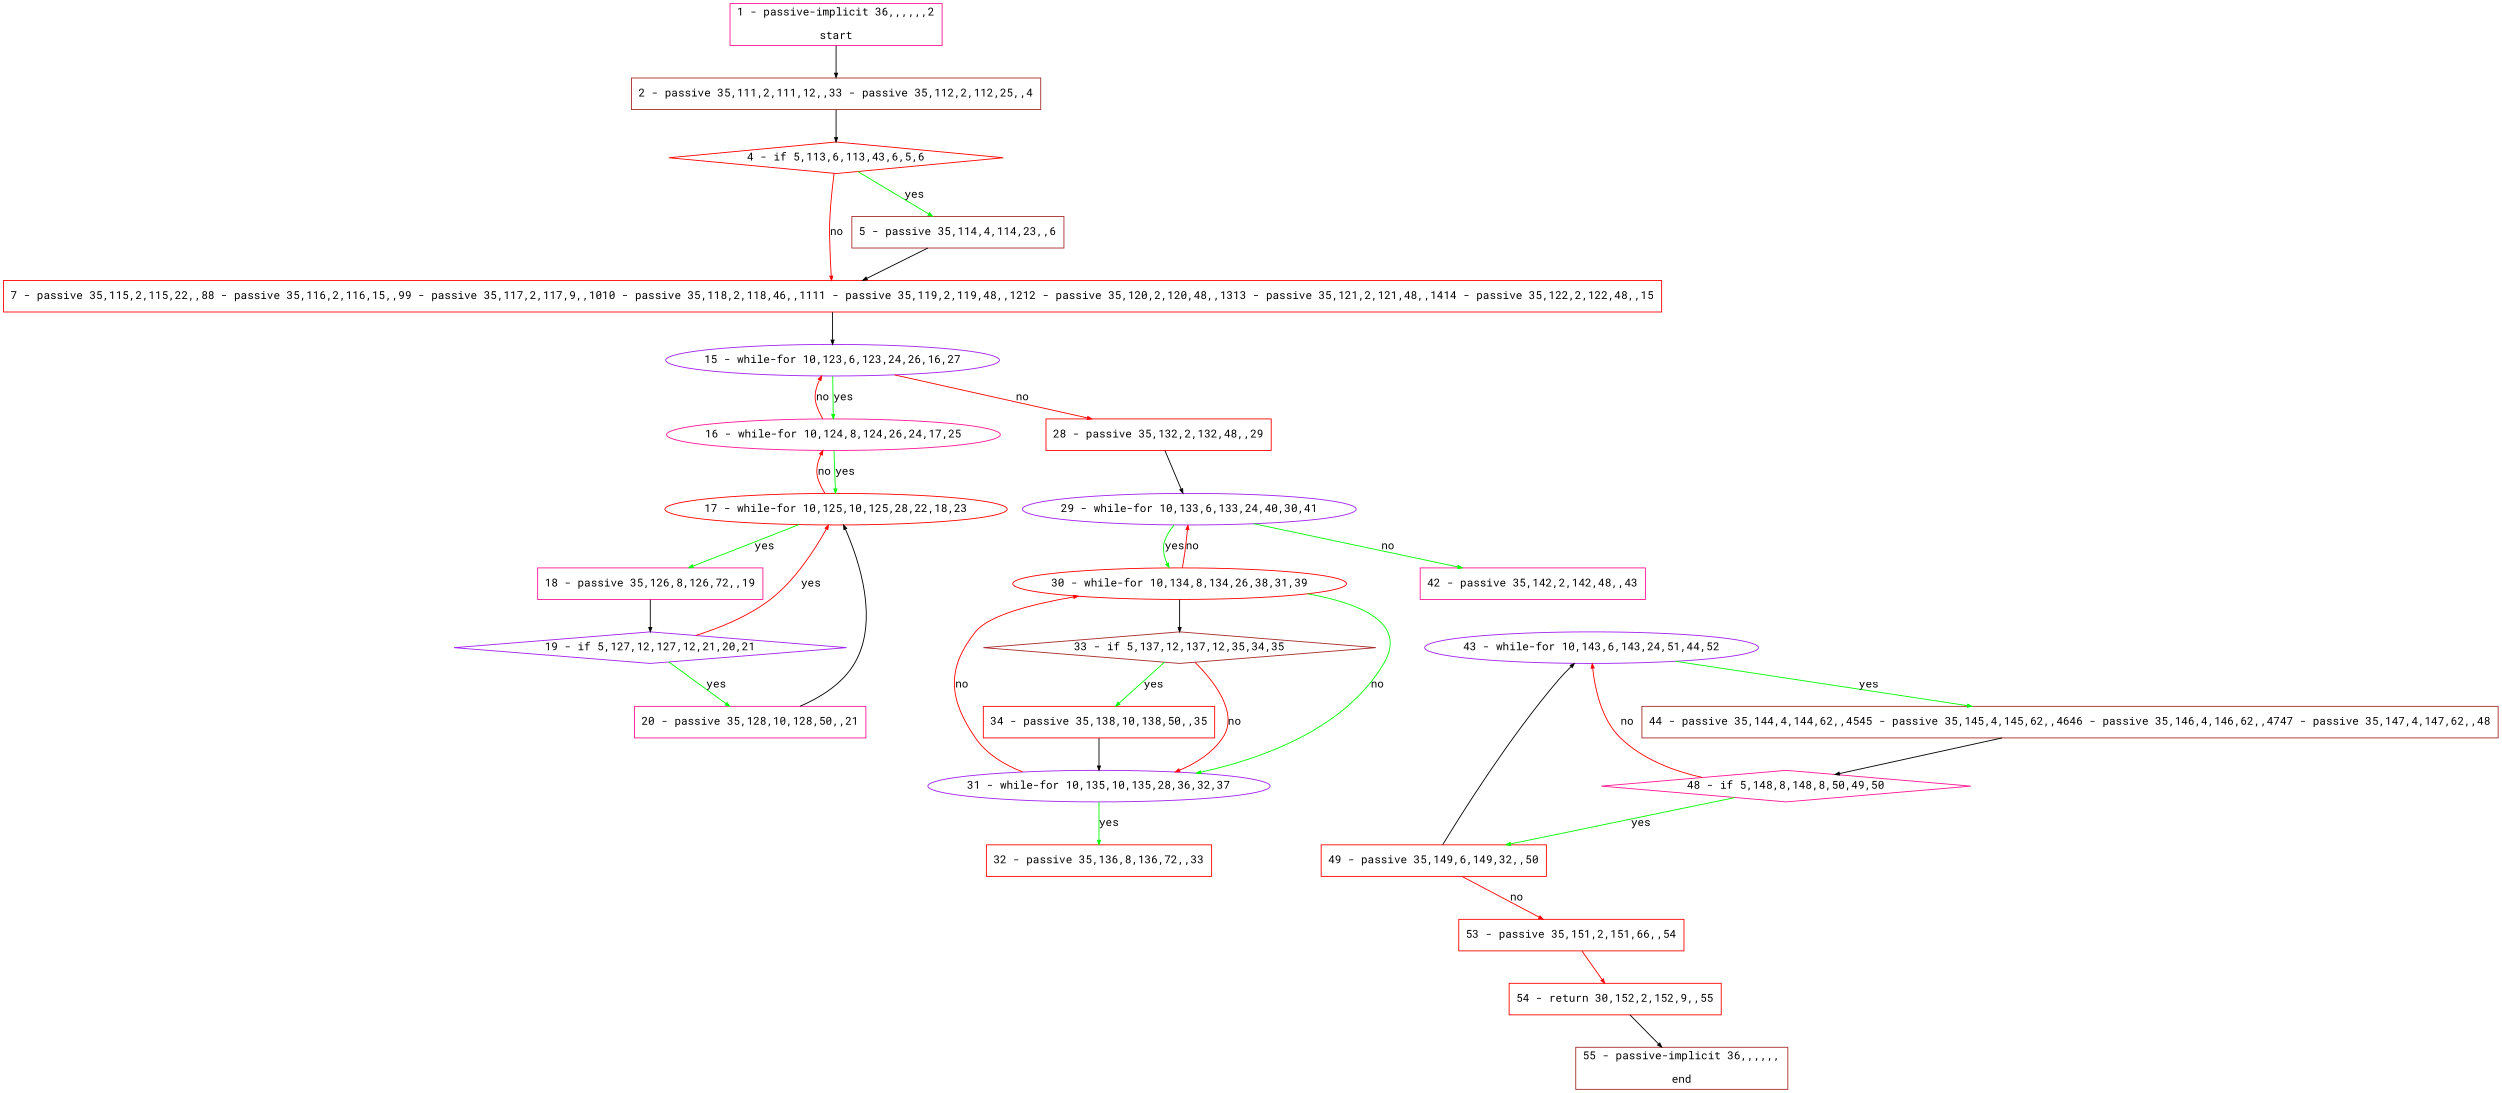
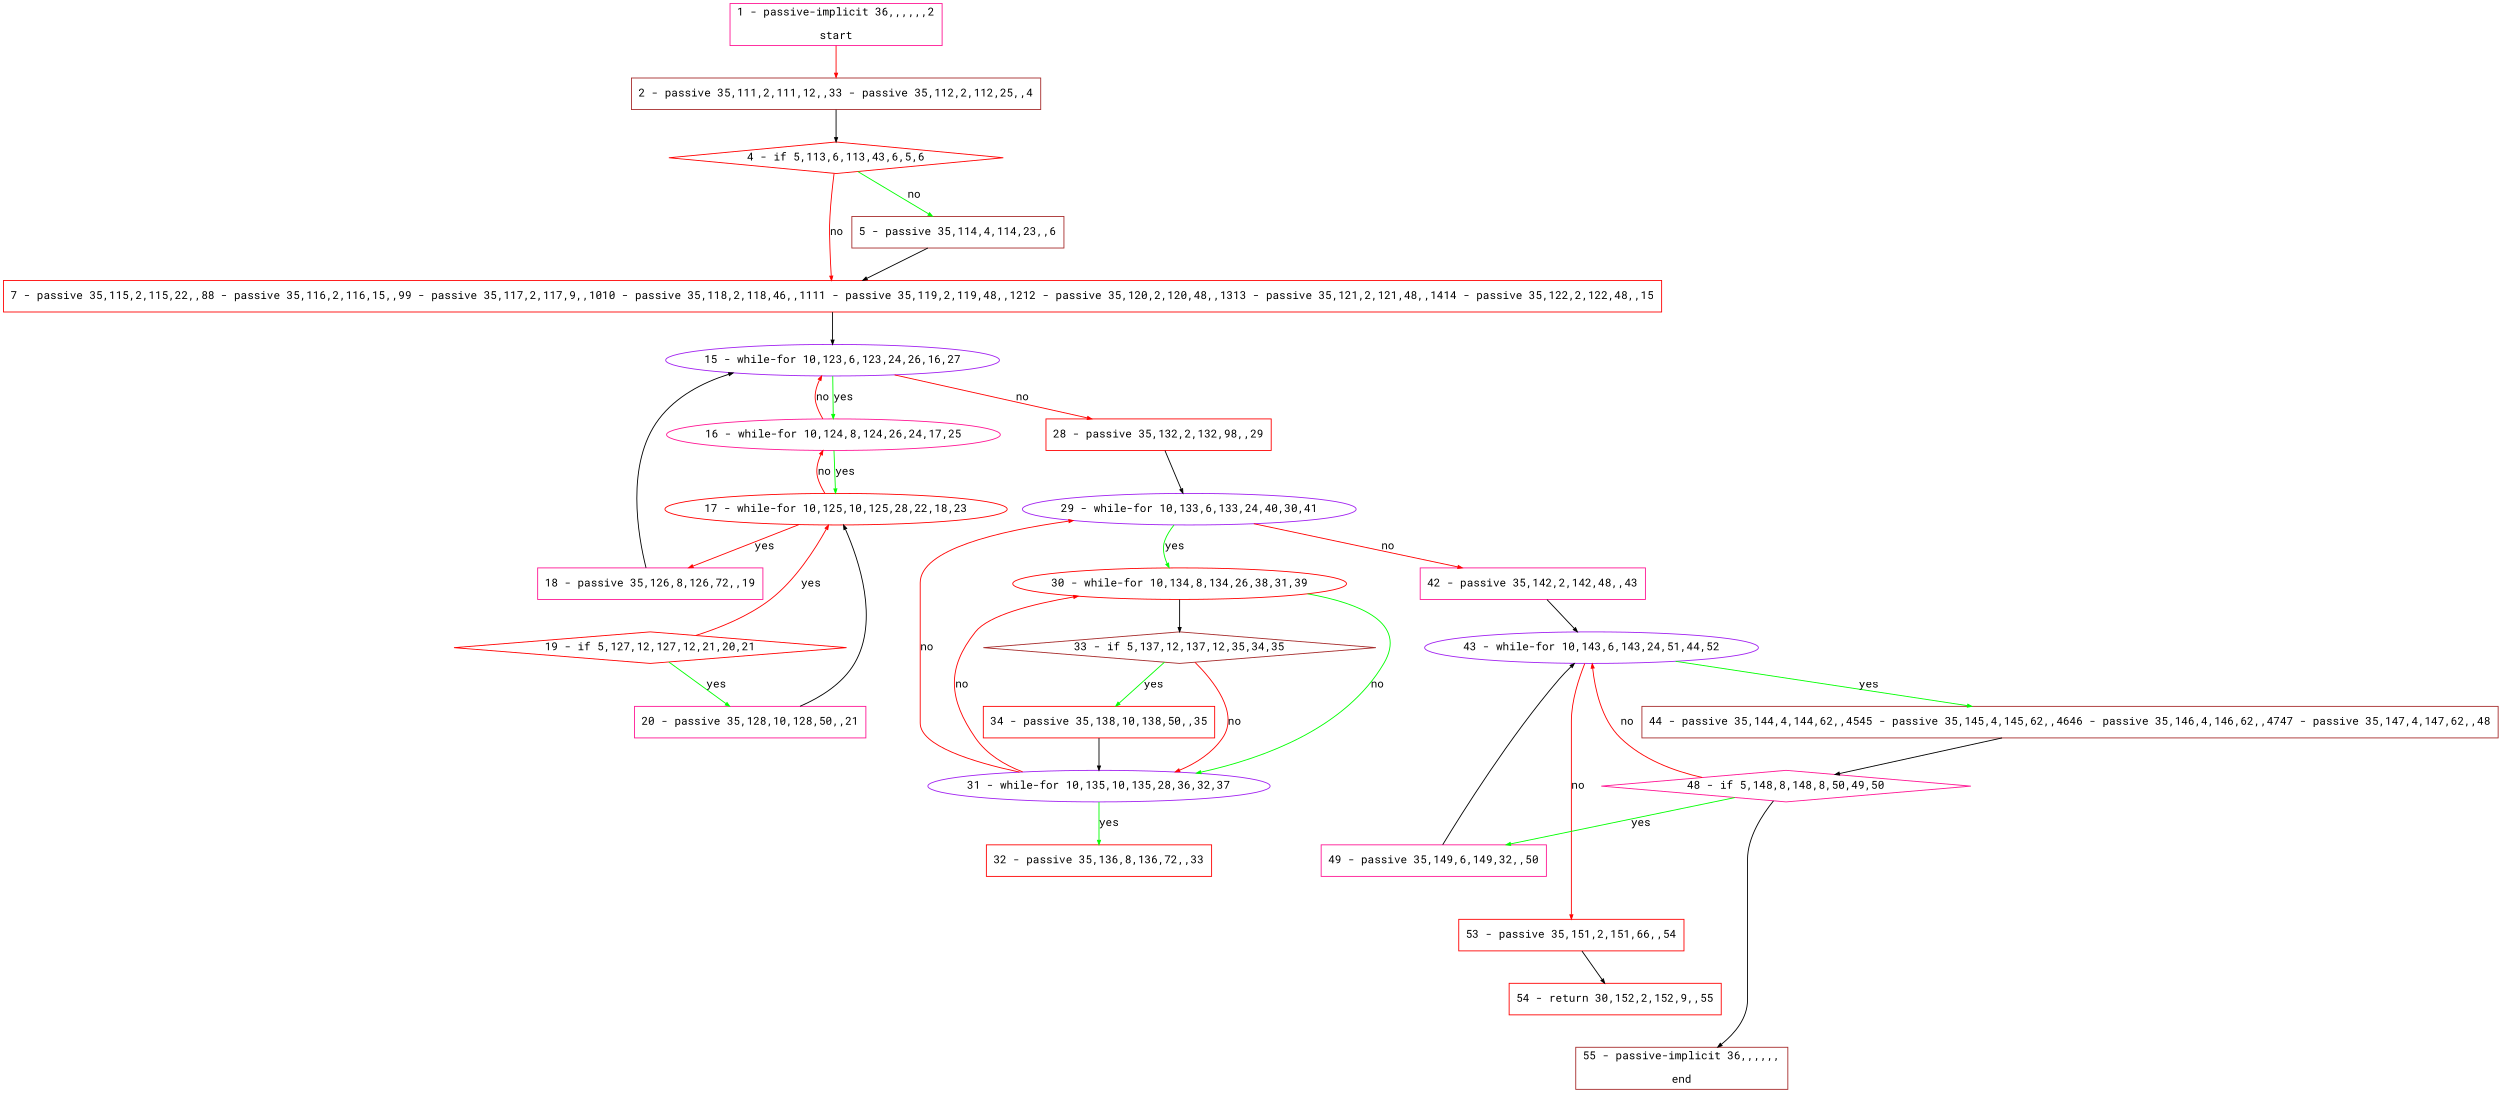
edge "1 - passive-implicit 36,,,,,,2 start" -> "2 - passive 35,111,2,111,12,,33 - passive 35,112,2,112,25,,4": color #000000 -> #ff0000
edge "4 - if 5,113,6,113,43,6,5,6" -> "5 - passive 35,114,4,114,23,,6": label "yes" -> "no"
node "28 - passive 35,132,2,132,48,,29": label "28 - passive 35,132,2,132,48,,29" -> "28 - passive 35,132,2,132,98,,29"
edge "17 - while-for 10,125,10,125,28,22,18,23" -> "18 - passive 35,126,8,126,72,,19": color #00ff00 -> #ff0000
edge "29 - while-for 10,133,6,133,24,40,30,41" -> "42 - passive 35,142,2,142,48,,43": color #00ff00 -> #ff0000
edge "30 - while-for 10,134,8,134,26,38,31,39" -> "29 - while-for 10,133,6,133,24,40,30,41": now "31 - while-for 10,135,10,135,28,36,32,37" -> "29 - while-for 10,133,6,133,24,40,30,41"
edge "18 - passive 35,126,8,126,72,,19" -> "19 - if 5,127,12,127,12,21,20,21": now "18 - passive 35,126,8,126,72,,19" -> "15 - while-for 10,123,6,123,24,26,16,27"
edge "42 - passive 35,142,2,142,48,,43" -> "43 - while-for 10,143,6,143,24,51,44,52": added
node "19 - if 5,127,12,127,12,21,20,21": color purple -> red
node "49 - passive 35,149,6,149,32,,50": color red -> deeppink
edge "49 - passive 35,149,6,149,32,,50" -> "53 - passive 35,151,2,151,66,,54": now "43 - while-for 10,143,6,143,24,51,44,52" -> "53 - passive 35,151,2,151,66,,54"
edge "53 - passive 35,151,2,151,66,,54" -> "54 - return 30,152,2,152,9,,55": color #ff0000 -> #000000
edge "54 - return 30,152,2,152,9,,55" -> "55 - passive-implicit 36,,,,,, end": now "48 - if 5,148,8,148,8,50,49,50" -> "55 - passive-implicit 36,,,,,, end"
